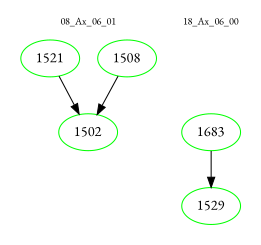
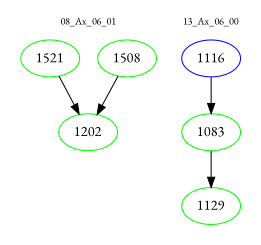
cluster "18_Ax_06_00": label "18_Ax_06_00" -> "13_Ax_06_00"
node "1116": added
node "1502": label "1502" -> "1202"
node "1683": label "1683" -> "1083"
node "1529": label "1529" -> "1129"
